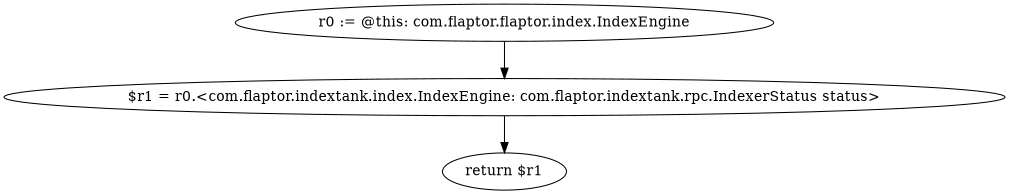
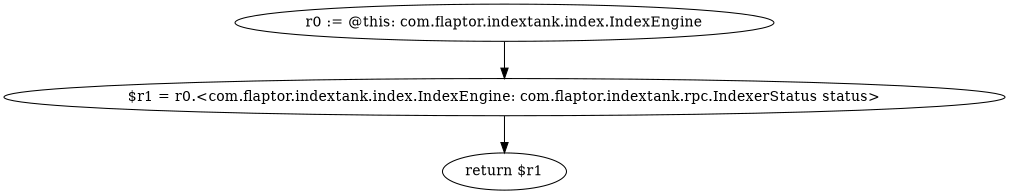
node "r0 := @this: com.flaptor.flaptor.index.IndexEngine": label "r0 := @this: com.flaptor.flaptor.index.IndexEngine" -> "r0 := @this: com.flaptor.indextank.index.IndexEngine"
